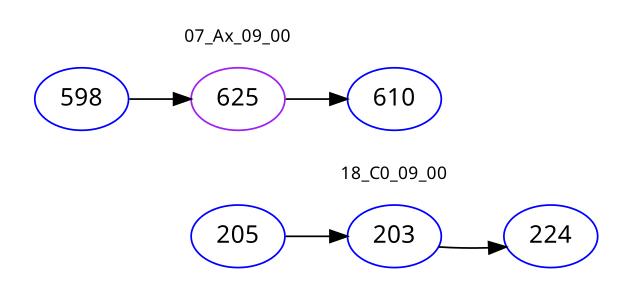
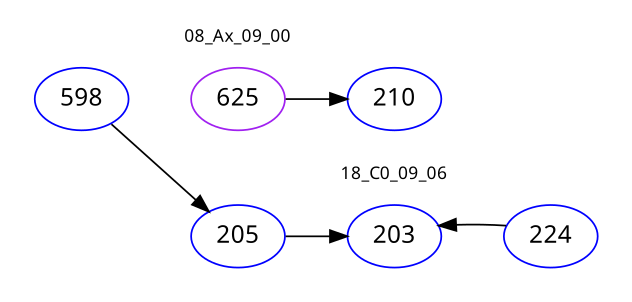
cluster "07_Ax_09_00": label "07_Ax_09_00" -> "08_Ax_09_00"
edge "598" -> "625": now "598" -> "205"
node "610": label "610" -> "210"
cluster "18_C0_09_00": label "18_C0_09_00" -> "18_C0_09_06"
edge "203" -> "224": reversed
